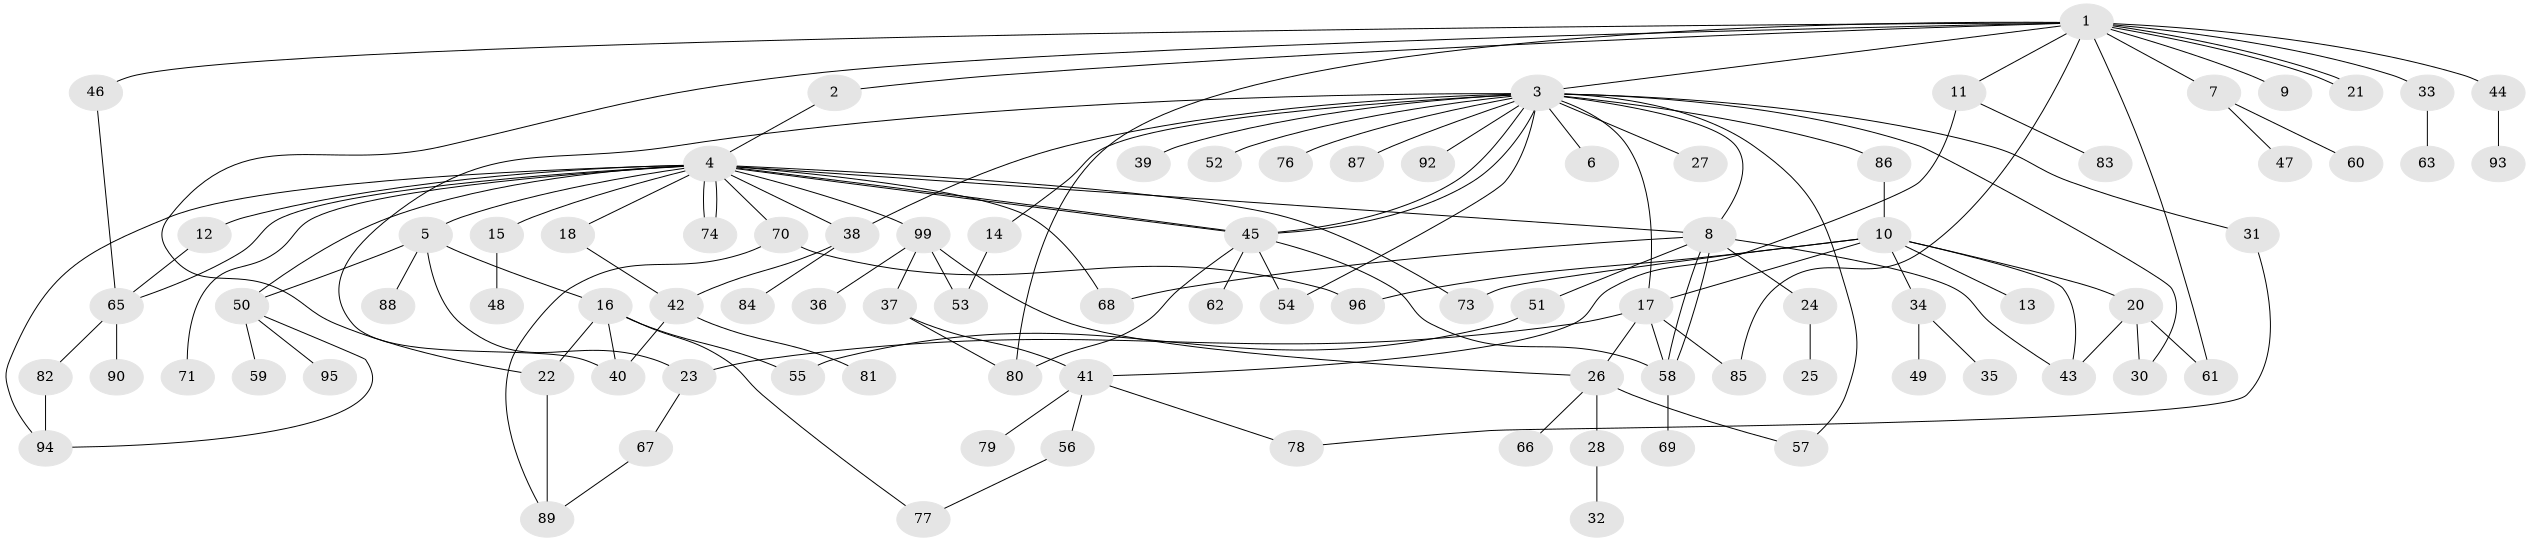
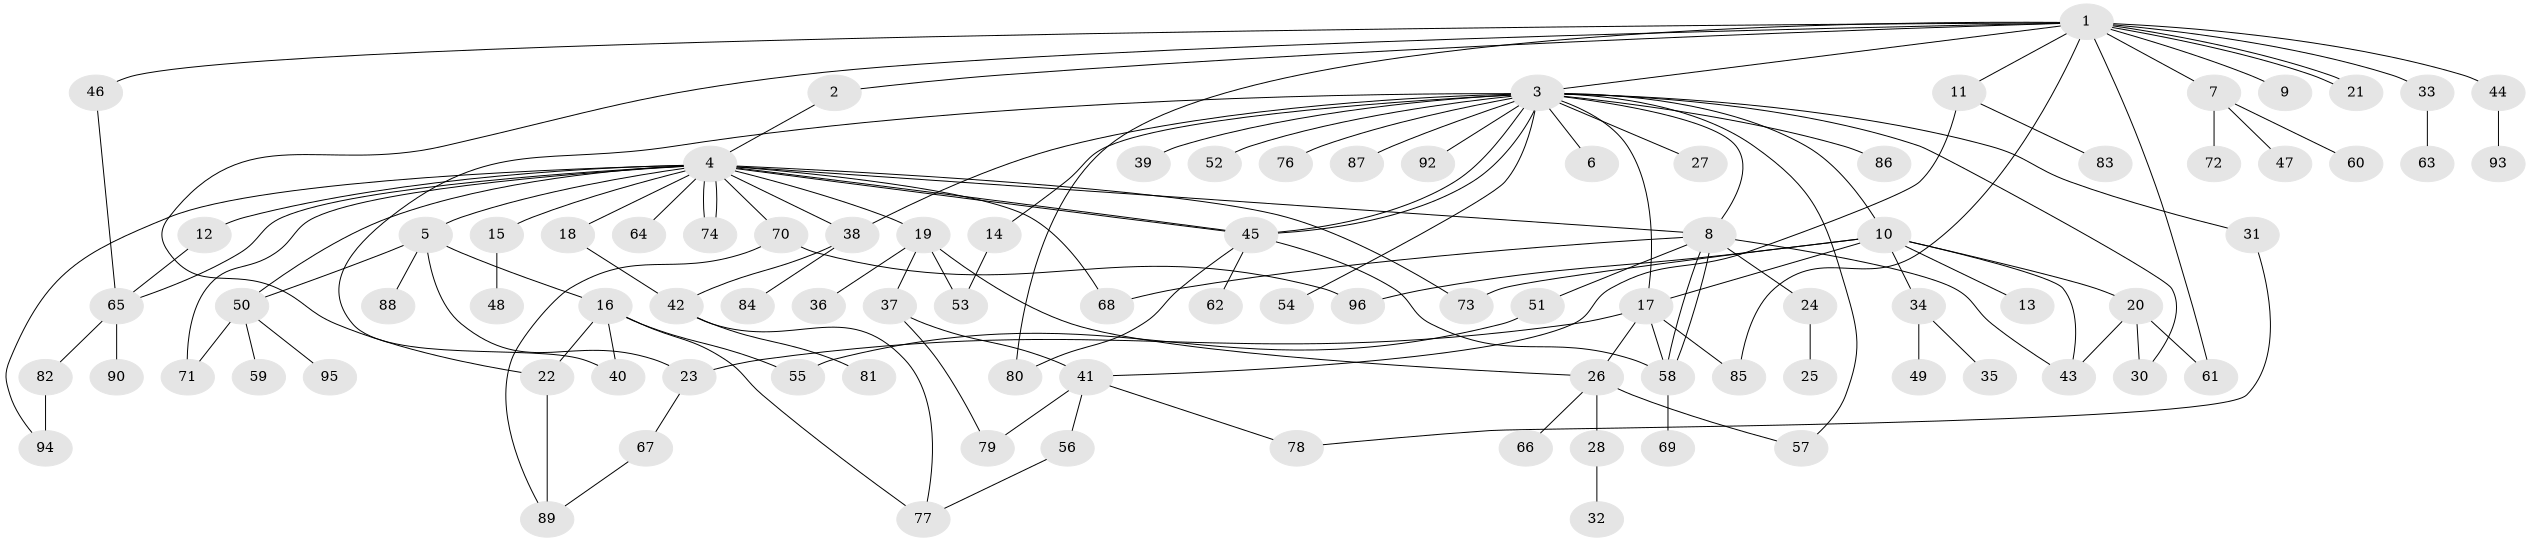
node "72": added
edge "86" -- "10": now "3" -- "10"
node "64": added
node "99": label "99" -> "19"
edge "45" -- "54": removed
edge "42" -- "40": now "42" -- "77"
edge "37" -- "80": now "37" -- "79"
edge "50" -- "94": now "50" -- "71"
